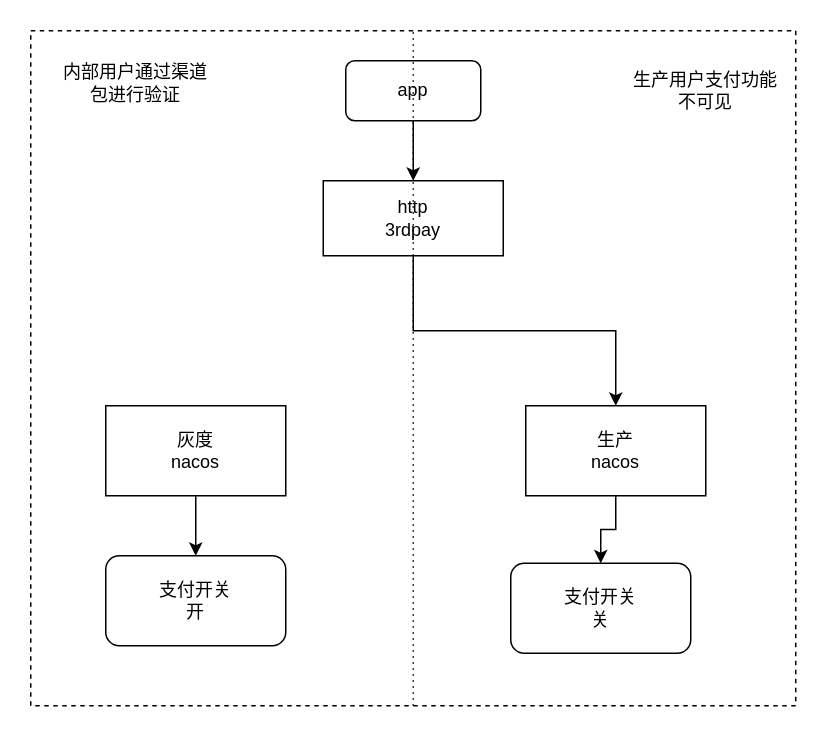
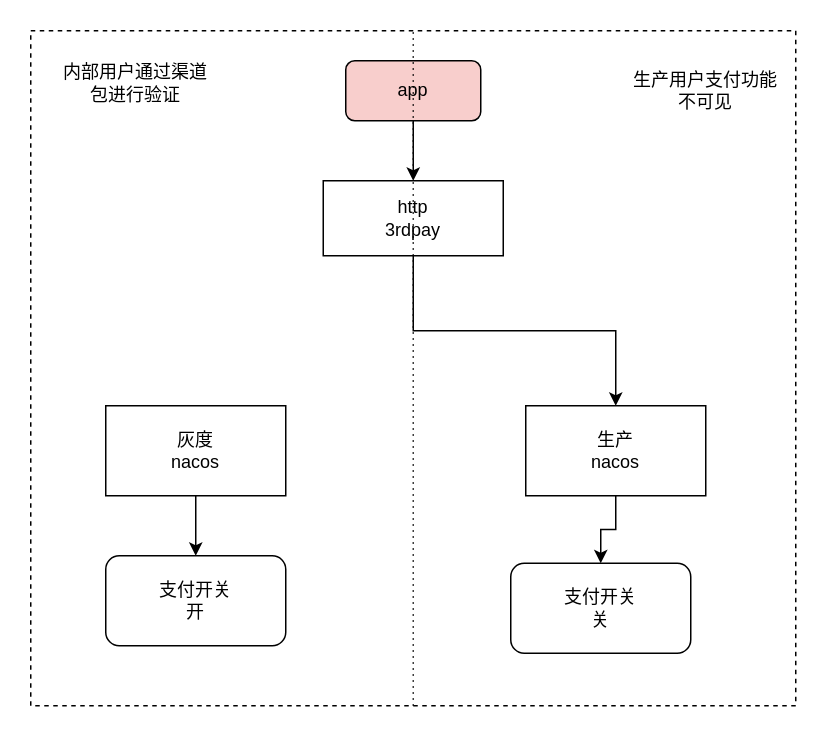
node "app": fillcolor #ffffff -> #f8cecc
